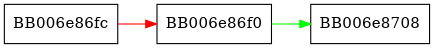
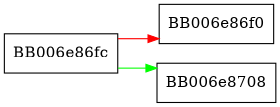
edge "BB006e86f0" -> "BB006e8708": now "BB006e86fc" -> "BB006e8708"
